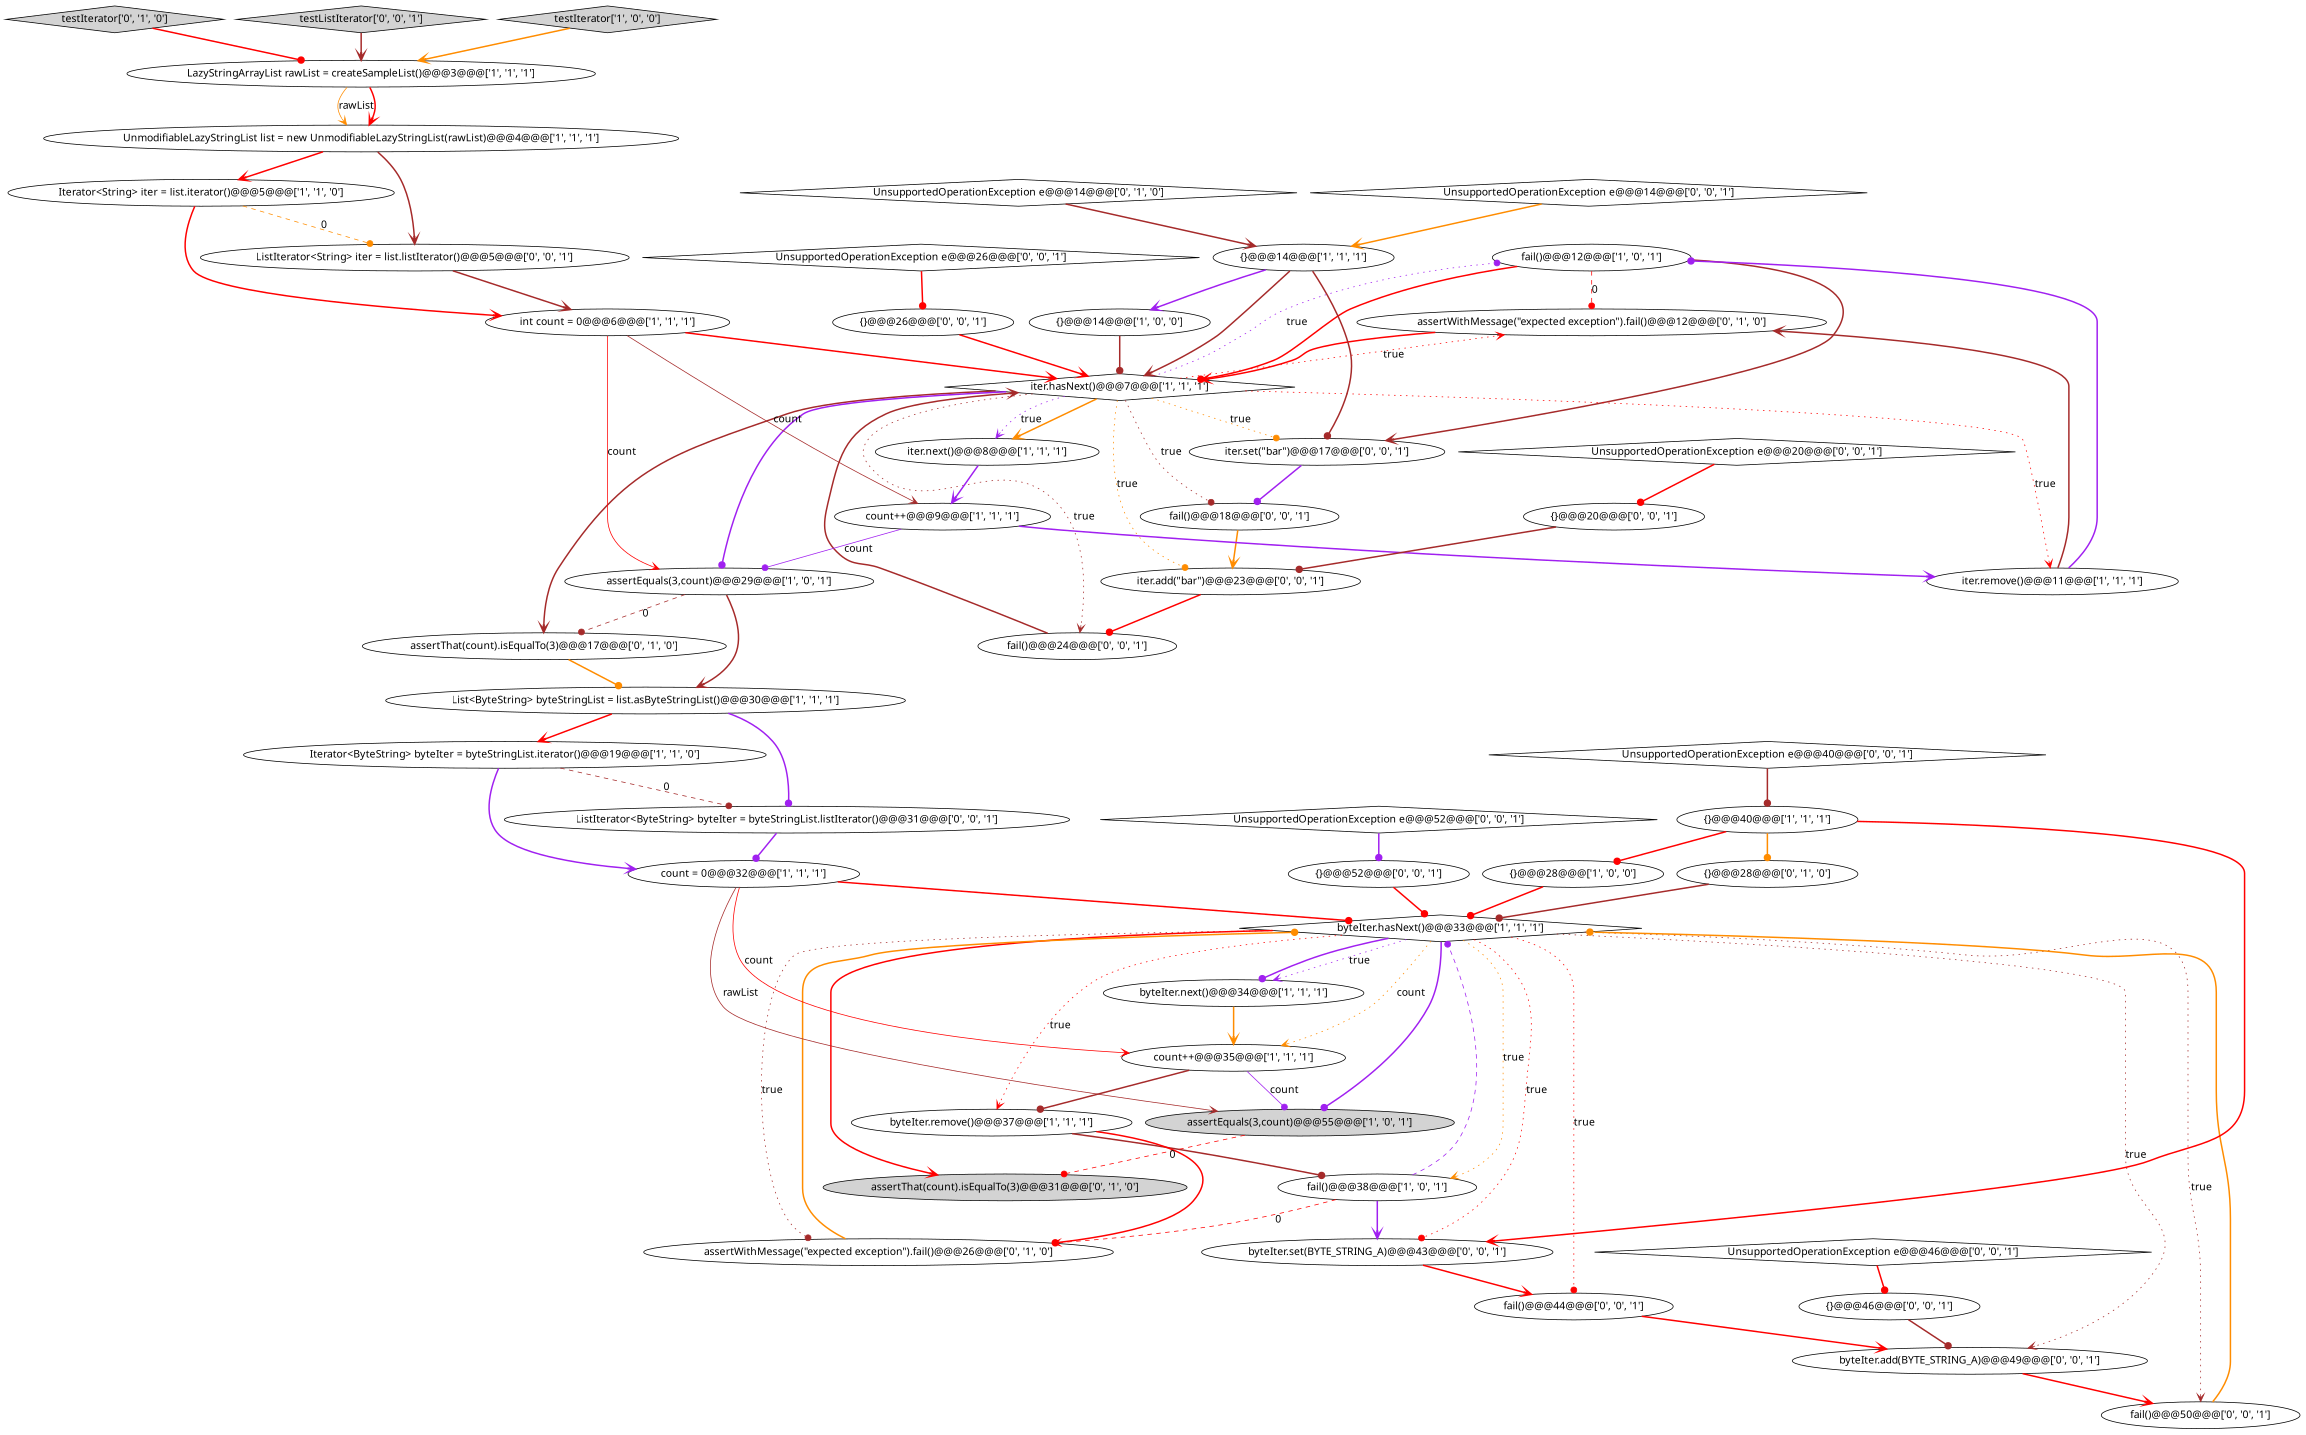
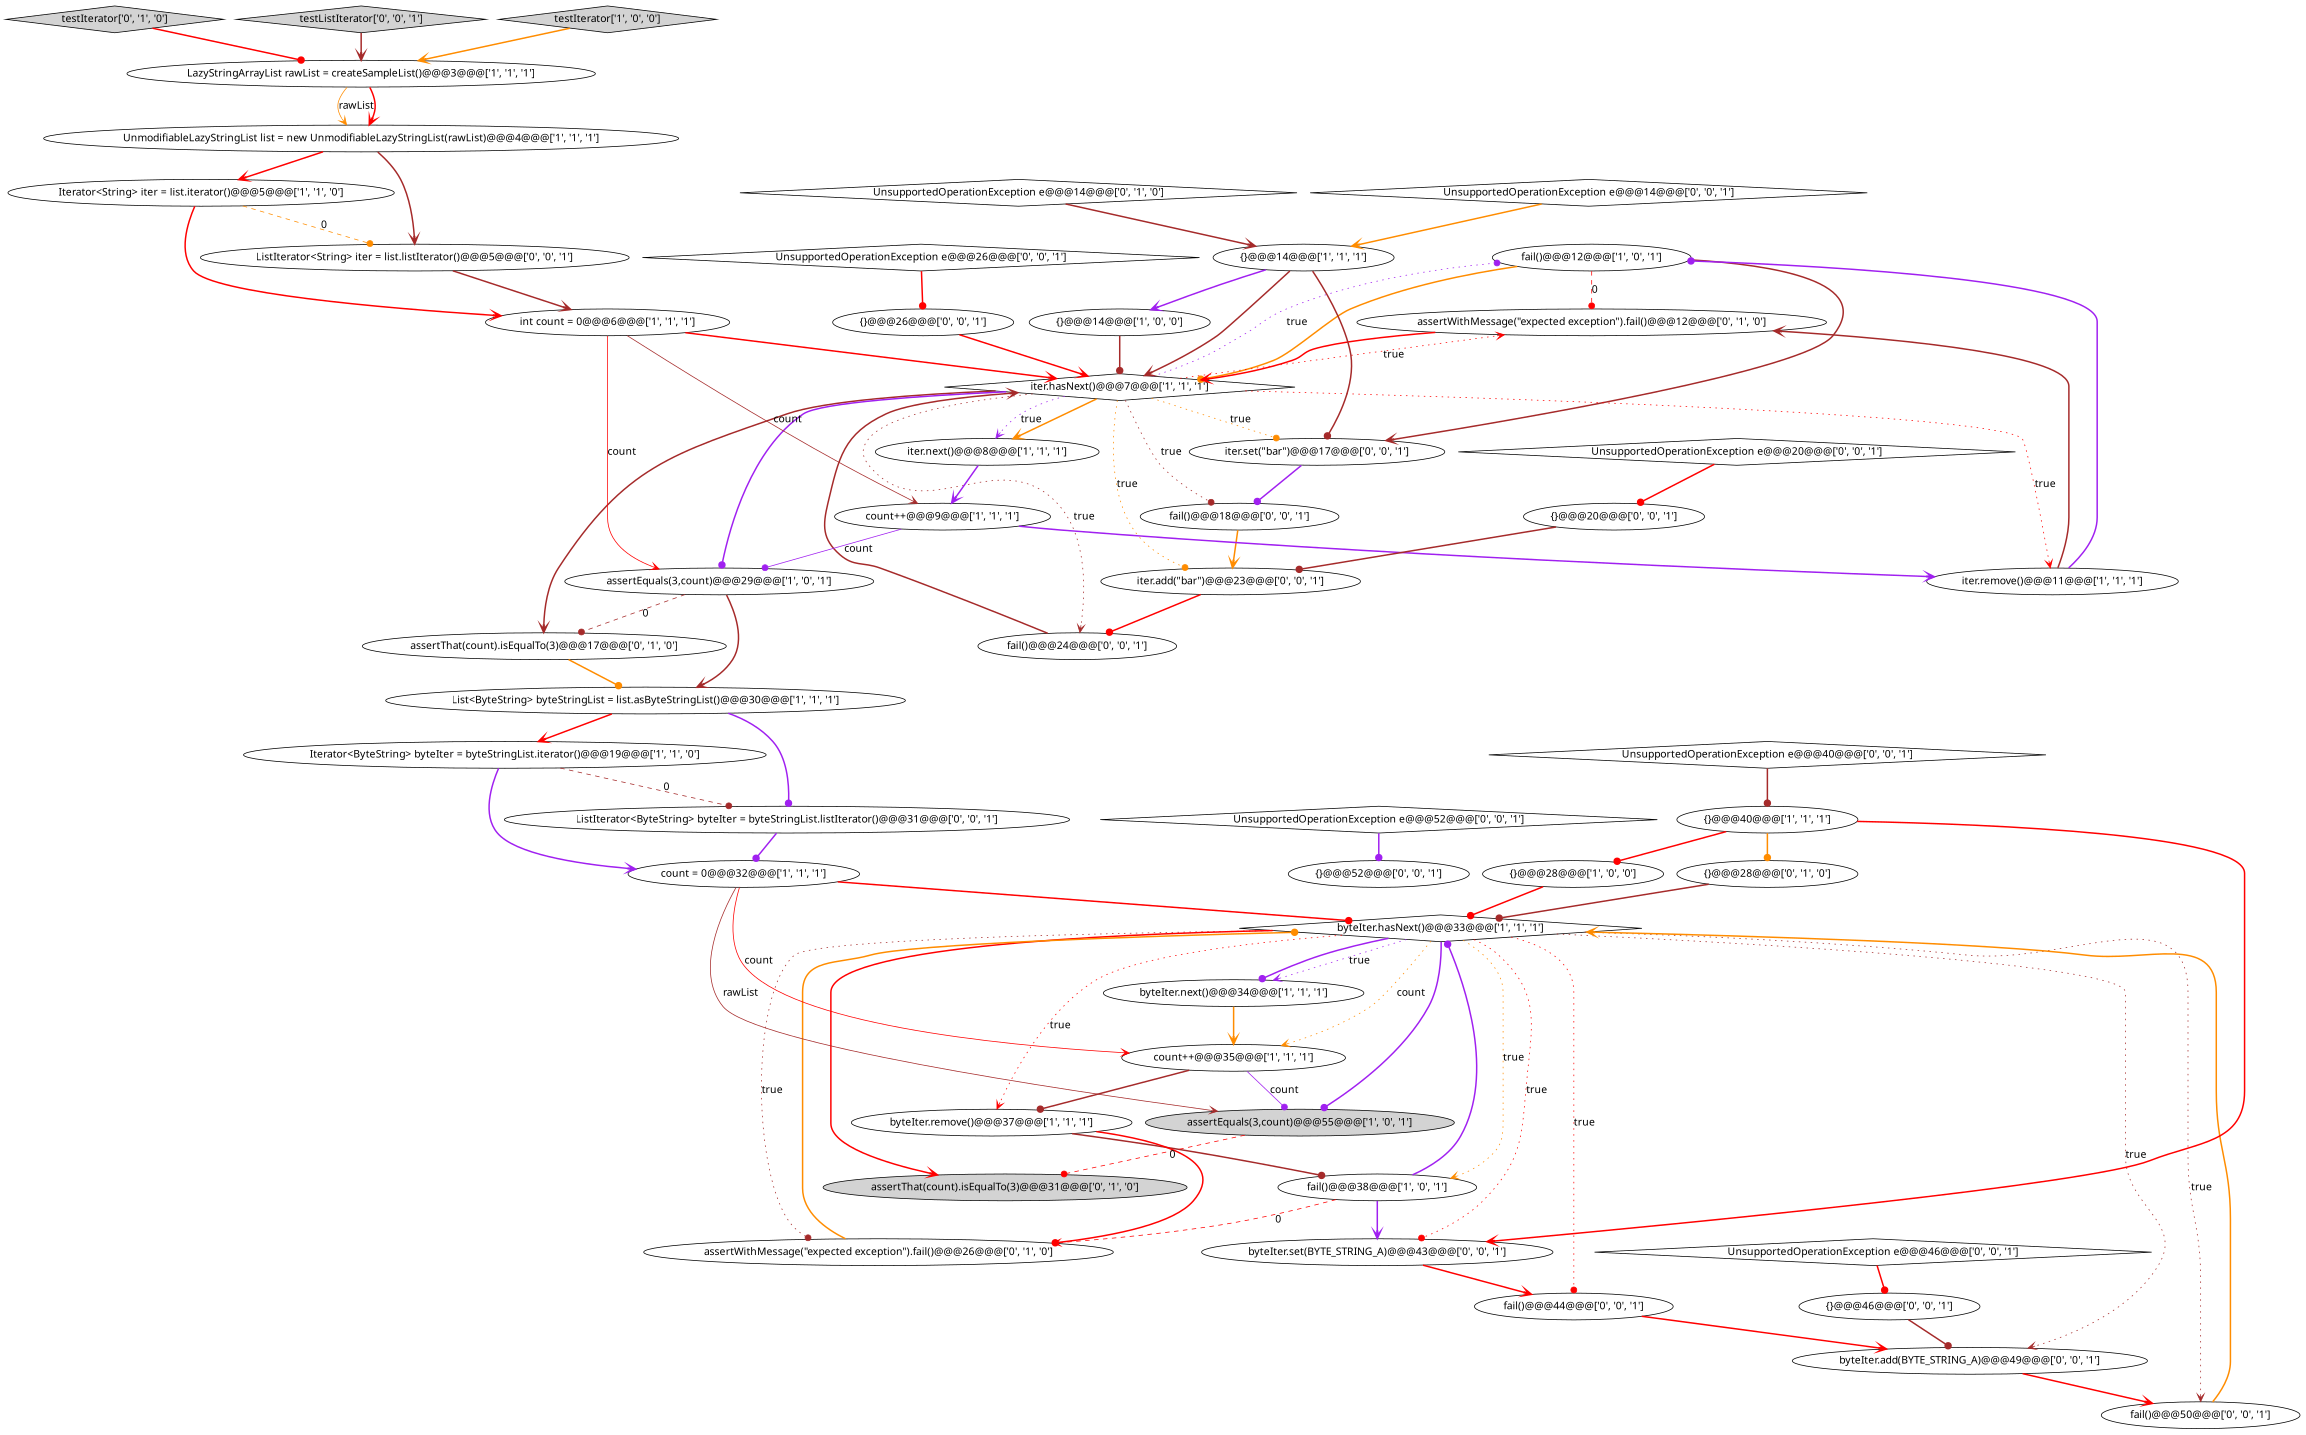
edge "fail()@@@12@@@['1', '0', '1']" -> "iter.hasNext()@@@7@@@['1', '1', '1']": color red -> darkorange
edge "{}@@@52@@@['0', '0', '1']" -> "byteIter.hasNext()@@@33@@@['1', '1', '1']": removed
edge "fail()@@@50@@@['0', '0', '1']" -> "byteIter.hasNext()@@@33@@@['1', '1', '1']": arrowhead dot -> vee
edge "fail()@@@38@@@['1', '0', '1']" -> "byteIter.hasNext()@@@33@@@['1', '1', '1']": style dashed -> bold
